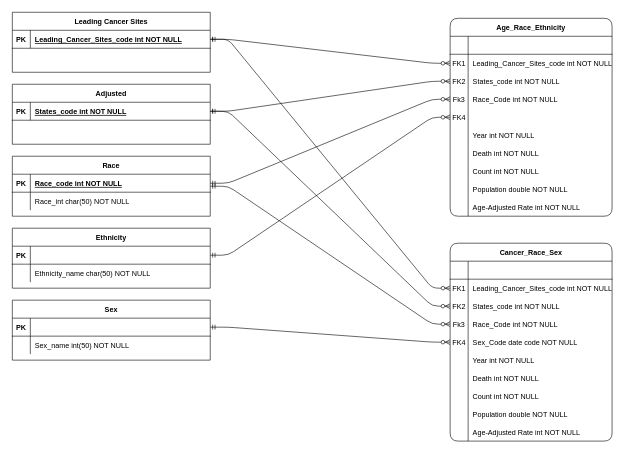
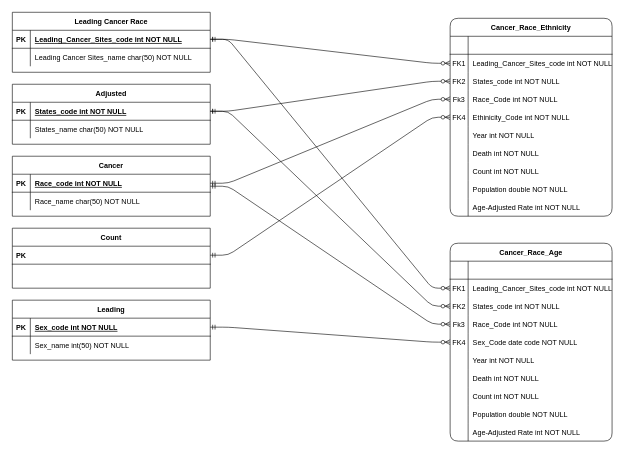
node "Leading Cancer Sites": label "Leading Cancer Sites" -> "Leading Cancer Race"
node "Age_Race_Ethnicity": label "Age_Race_Ethnicity" -> "Cancer_Race_Ethnicity"
node "Leading Cancer Sites_name char(50) NOT NULL": added
node "Ethinicity_Code int NOT NULL": added
node "States_name char(50) NOT NULL": added
node "Race": label "Race" -> "Cancer"
node "Race_int char(50) NOT NULL": label "Race_int char(50) NOT NULL" -> "Race_name char(50) NOT NULL"
node "Ethnicity": label "Ethnicity" -> "Count"
node "Cancer_Race_Sex": label "Cancer_Race_Sex" -> "Cancer_Race_Age"
node "Ethnicity_name char(50) NOT NULL": removed
node "Sex": label "Sex" -> "Leading"
node "Sex_code int NOT NULL": added
